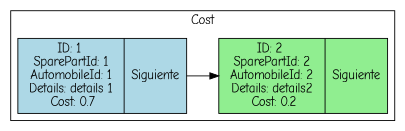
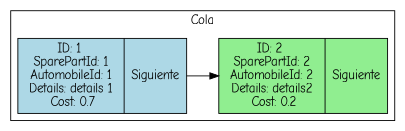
cluster "Cost": label "Cost" -> "Cola"
